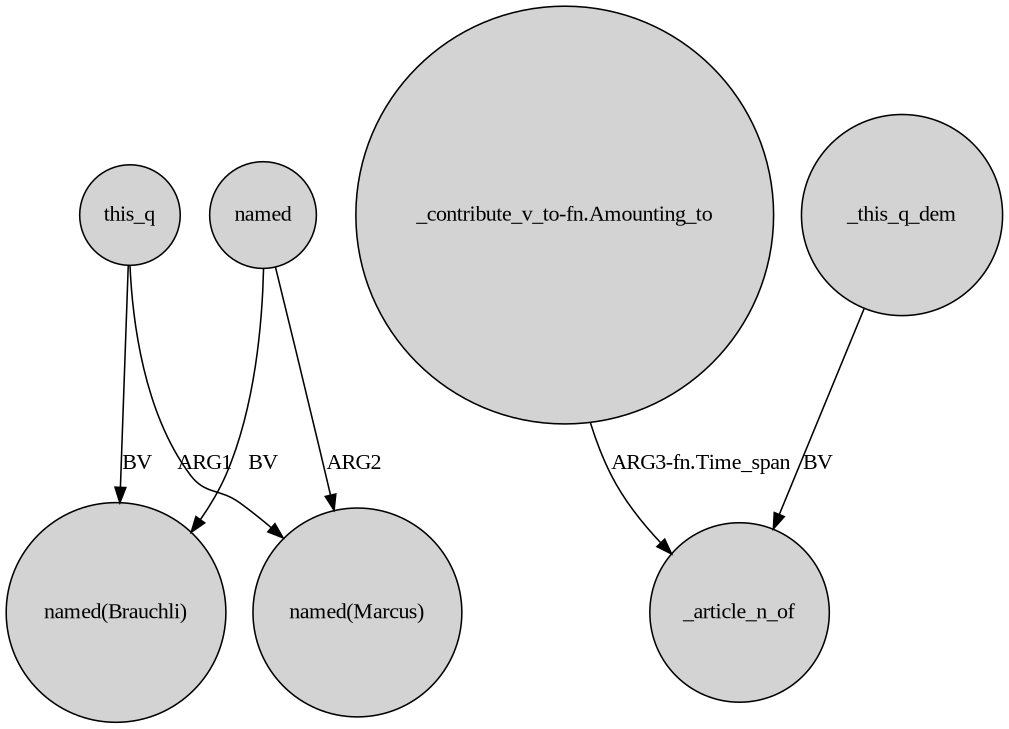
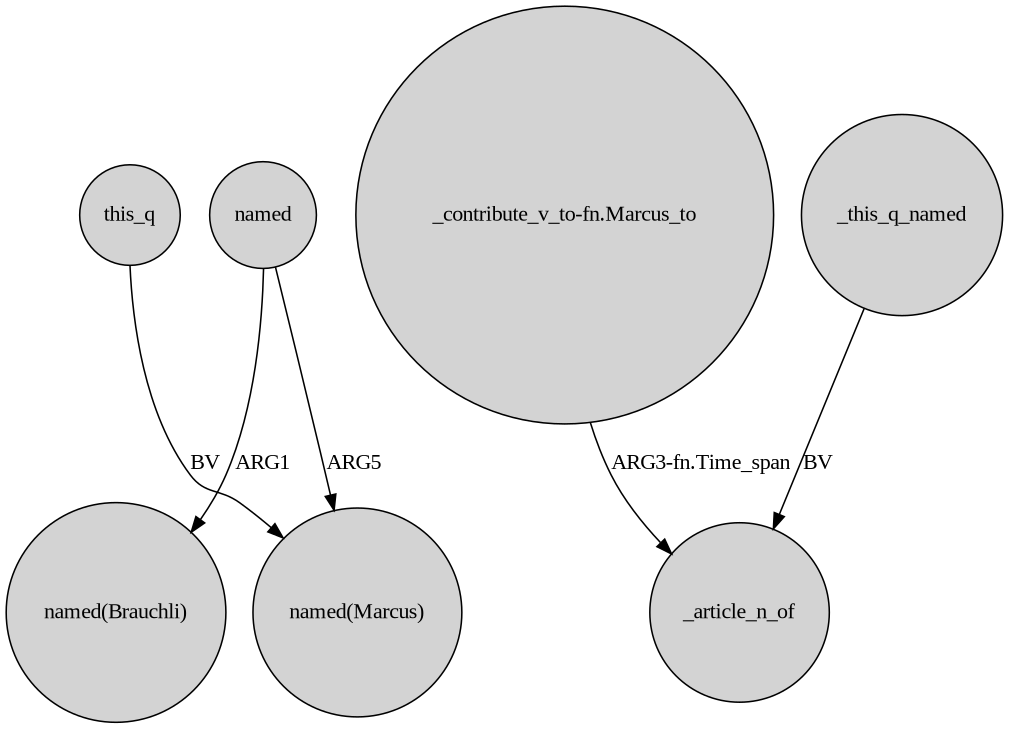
node "_contribute_v_to-fn.Amounting_to": label "_contribute_v_to-fn.Amounting_to" -> "_contribute_v_to-fn.Marcus_to"
node "_this_q_dem": label "_this_q_dem" -> "_this_q_named"
edge "this_q" -> "named(Brauchli)": removed, label "BV"
edge "this_q" -> "named(Marcus)": label "ARG1" -> "BV"
edge "named" -> "named(Brauchli)": label "BV" -> "ARG1"
edge "named" -> "named(Marcus)": label "ARG2" -> "ARG5"
